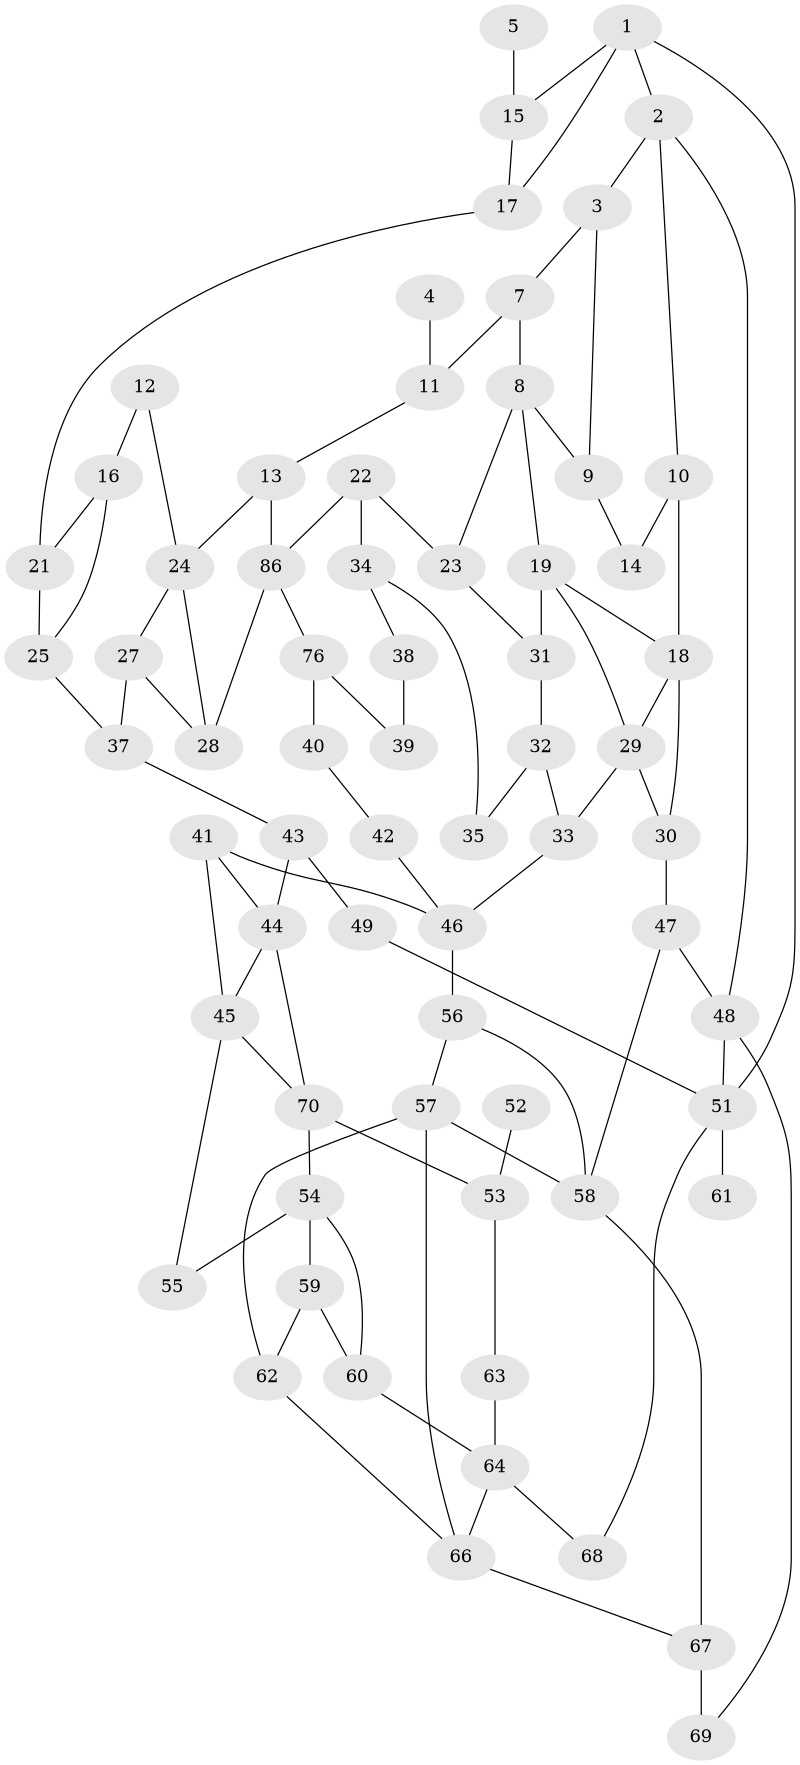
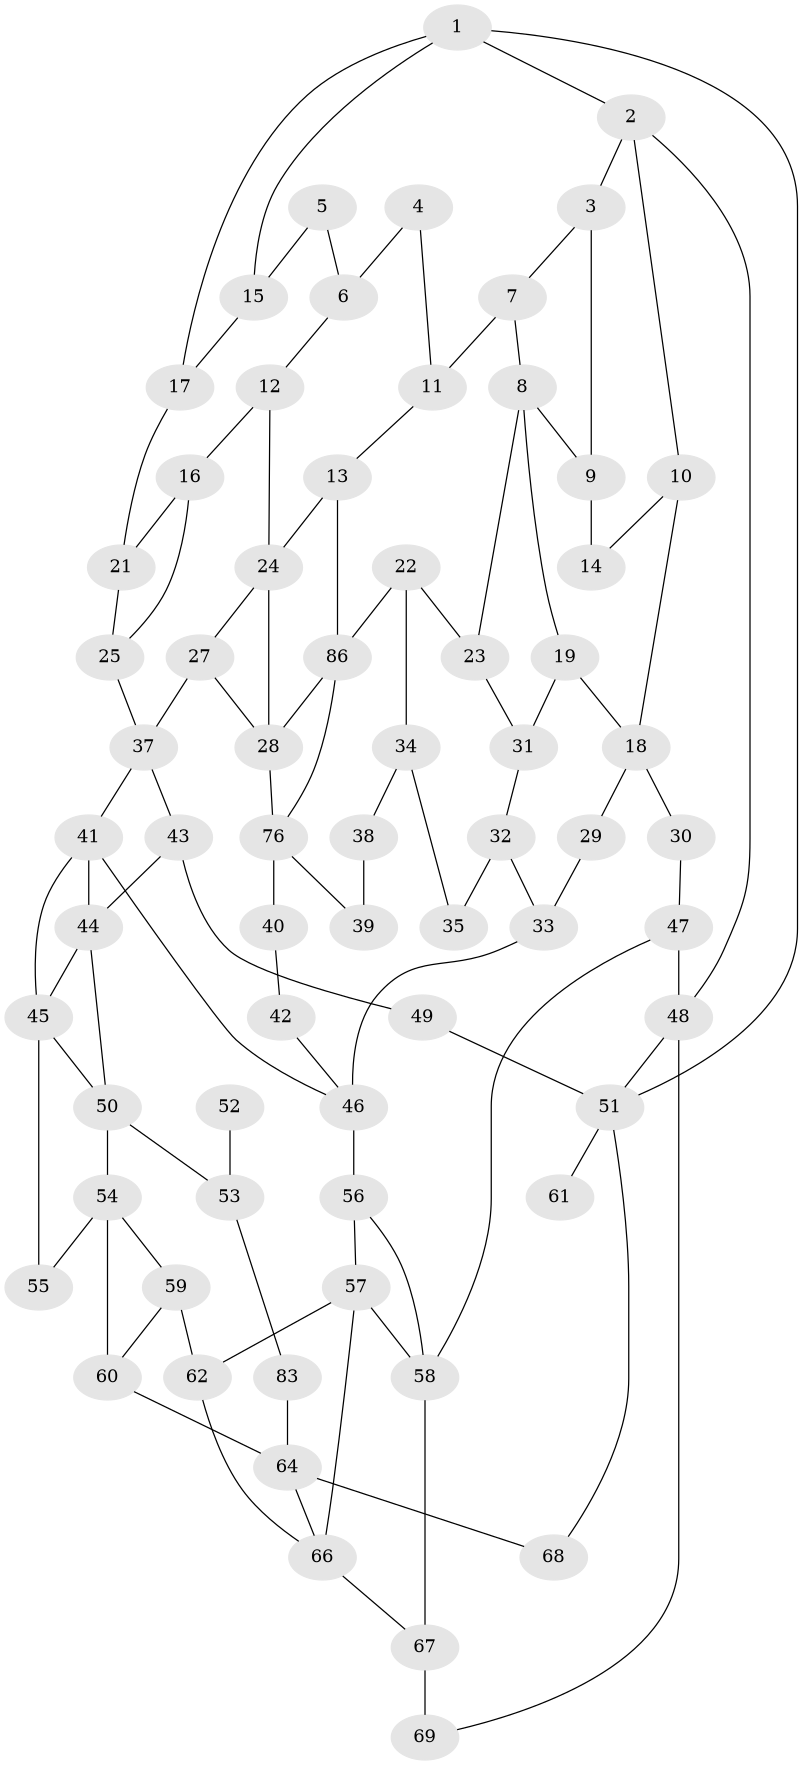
node "6": added
edge "19" -- "29": removed
edge "37" -- "41": added
edge "28" -- "76": added
edge "29" -- "30": removed
node "70": label "70" -> "50"
node "63": label "63" -> "83"
